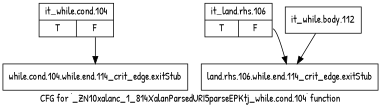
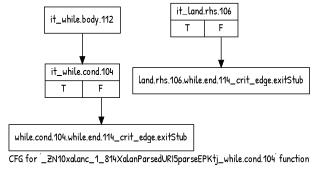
edge "it_while.body.112" -> "land.rhs.106.while.end.114_crit_edge.exitStub": now "it_while.body.112" -> "it_while.cond.104"
